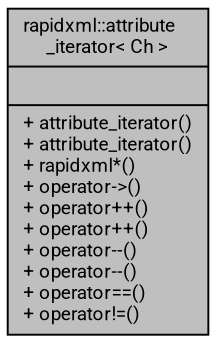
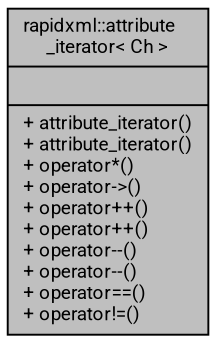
node "rapidxml::attribute": text "+ rapidxml*()" -> "+ operator*()"
